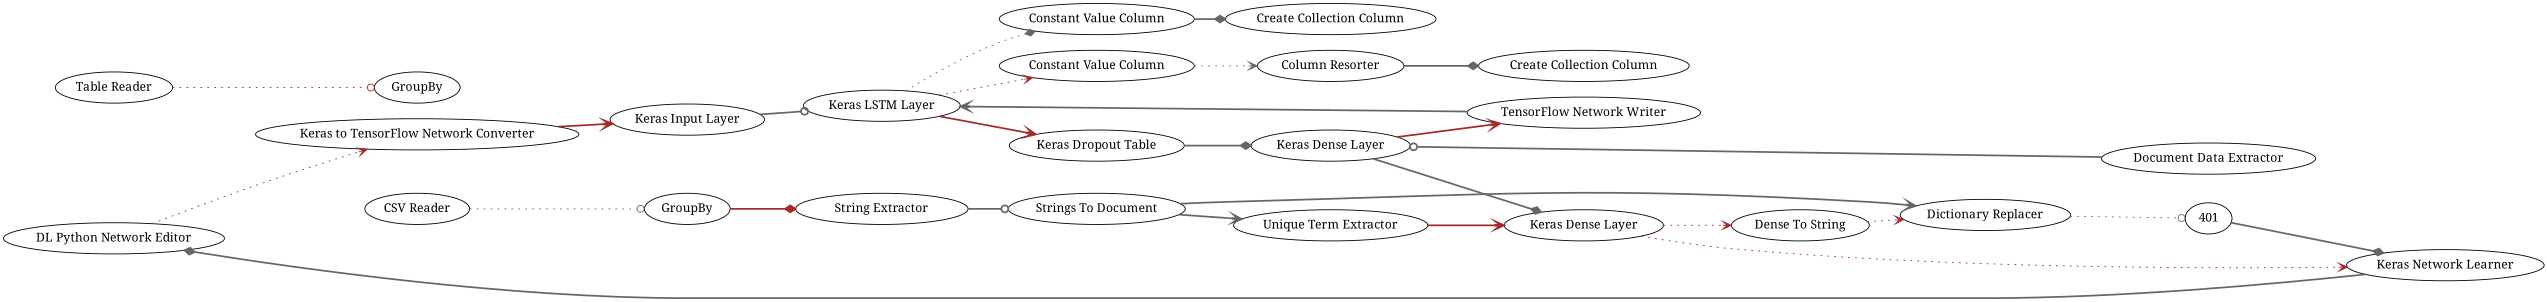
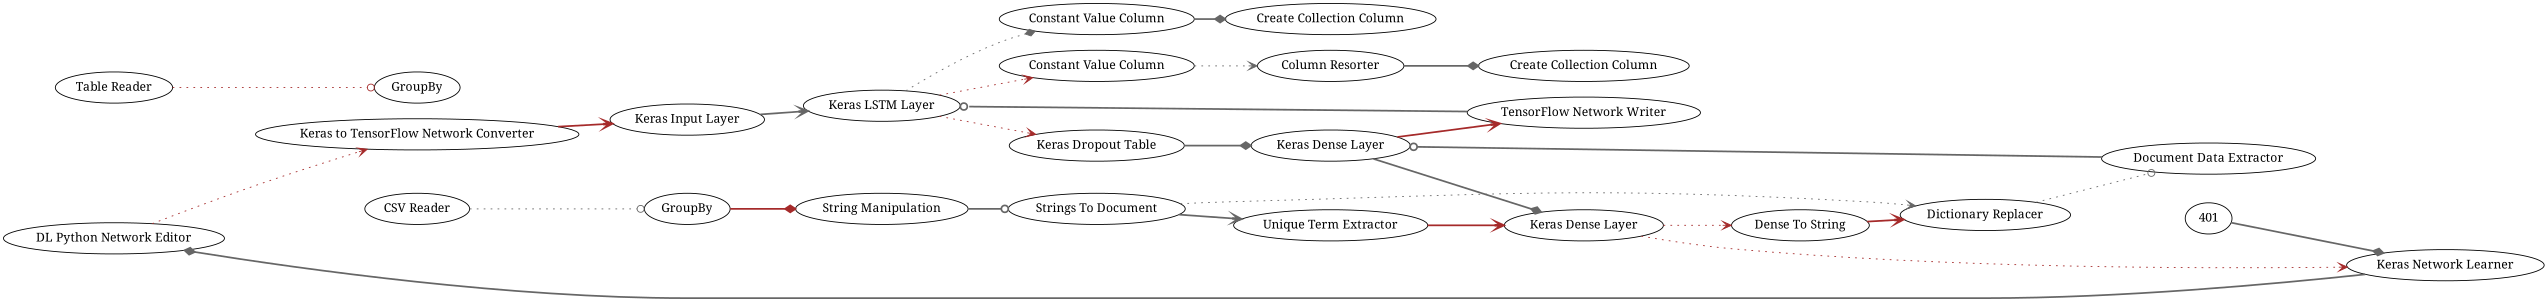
edge "TensorFlow Network Writer" -> "Keras LSTM Layer": arrowhead vee -> odot
edge "Keras Input Layer" -> "Keras LSTM Layer": arrowhead odot -> vee
edge "Keras LSTM Layer" -> "Keras Dropout Table": style bold -> dotted
edge "Strings To Document" -> "Dictionary Replacer": style bold -> dotted
node "String Extractor": label "String Extractor" -> "String Manipulation"
edge "Dictionary Replacer" -> "401": now "Dictionary Replacer" -> "Document Data Extractor"
edge "Dense To String" -> "Dictionary Replacer": style dotted -> bold
